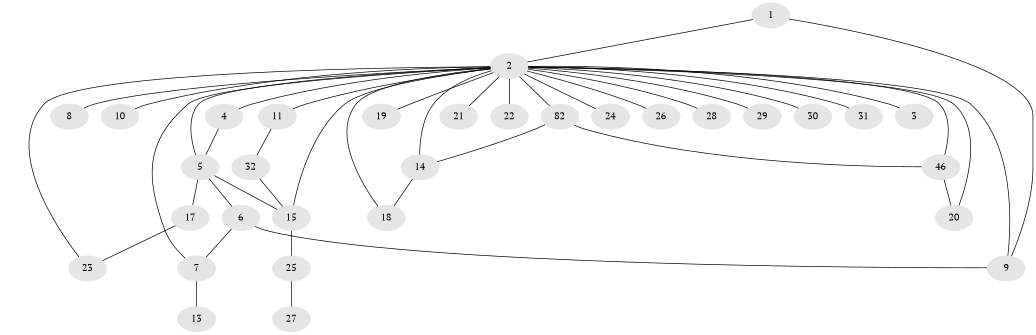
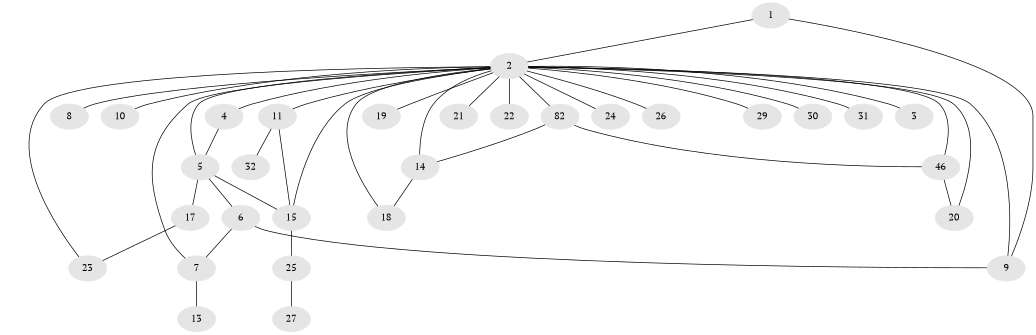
node "28": removed
edge "32" -- "15": now "11" -- "15"
